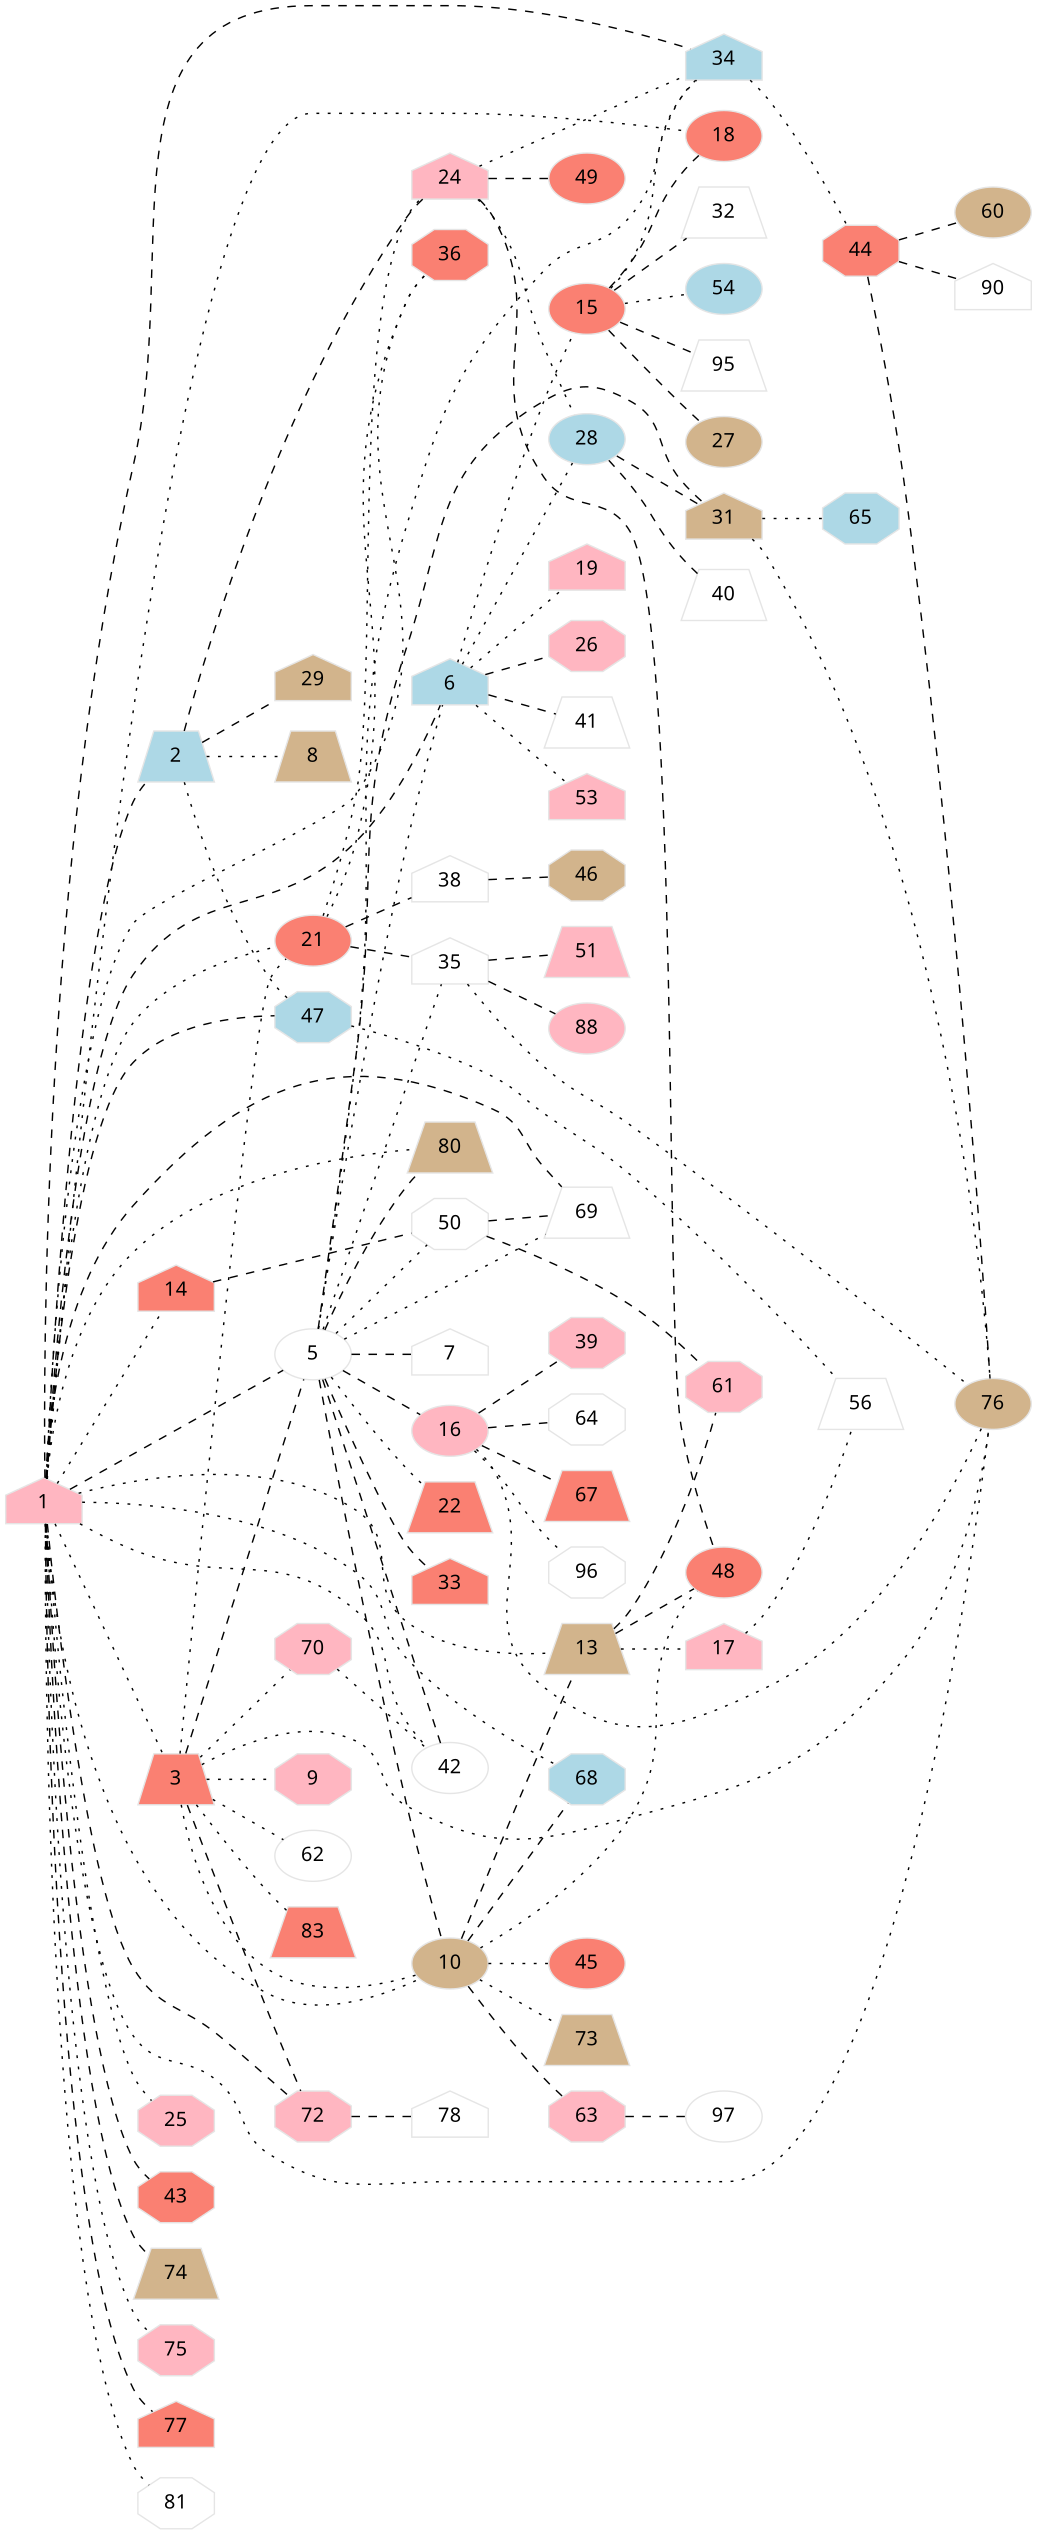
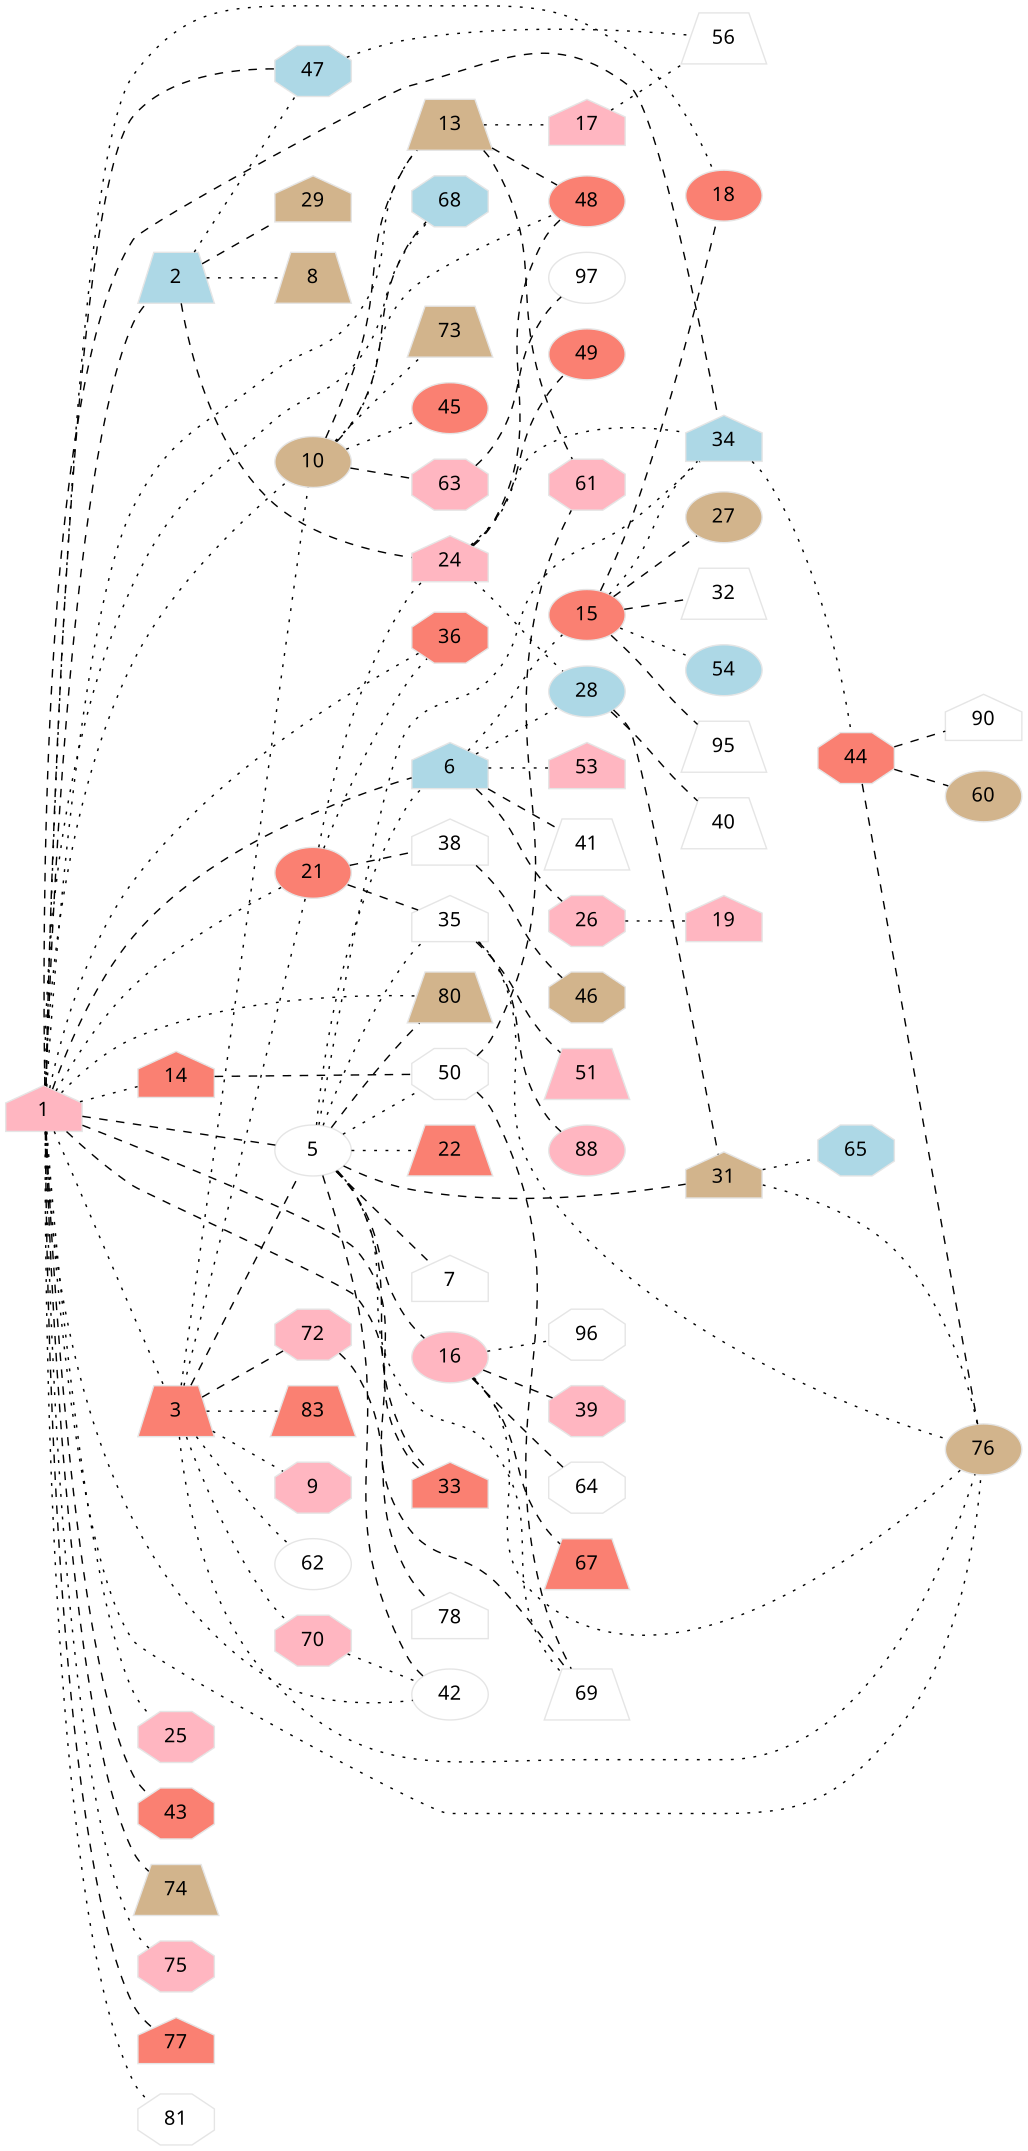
edge "19" -- "6": now "19" -- "26"
edge "5" -- "10": removed
edge "1" -- "72": now "1" -- "33"
